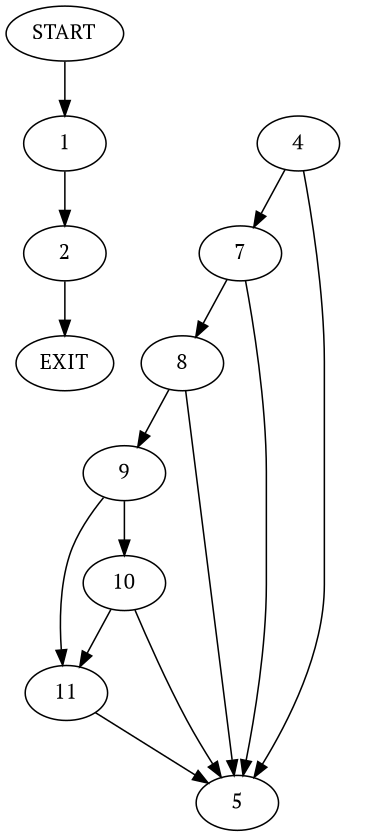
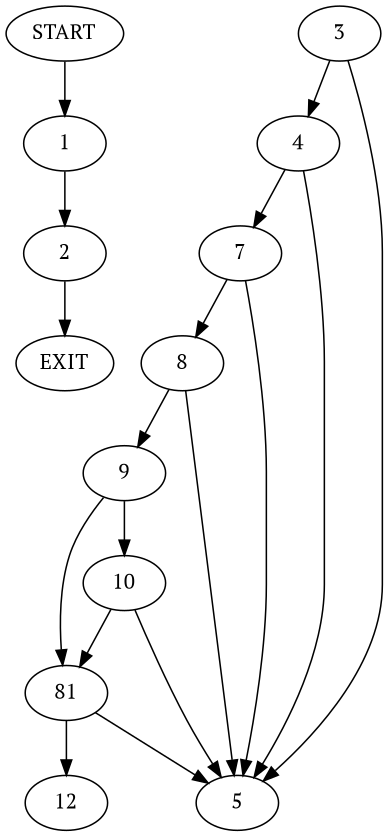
node "3": added
node "11": label "11" -> "81"
node "12": added
